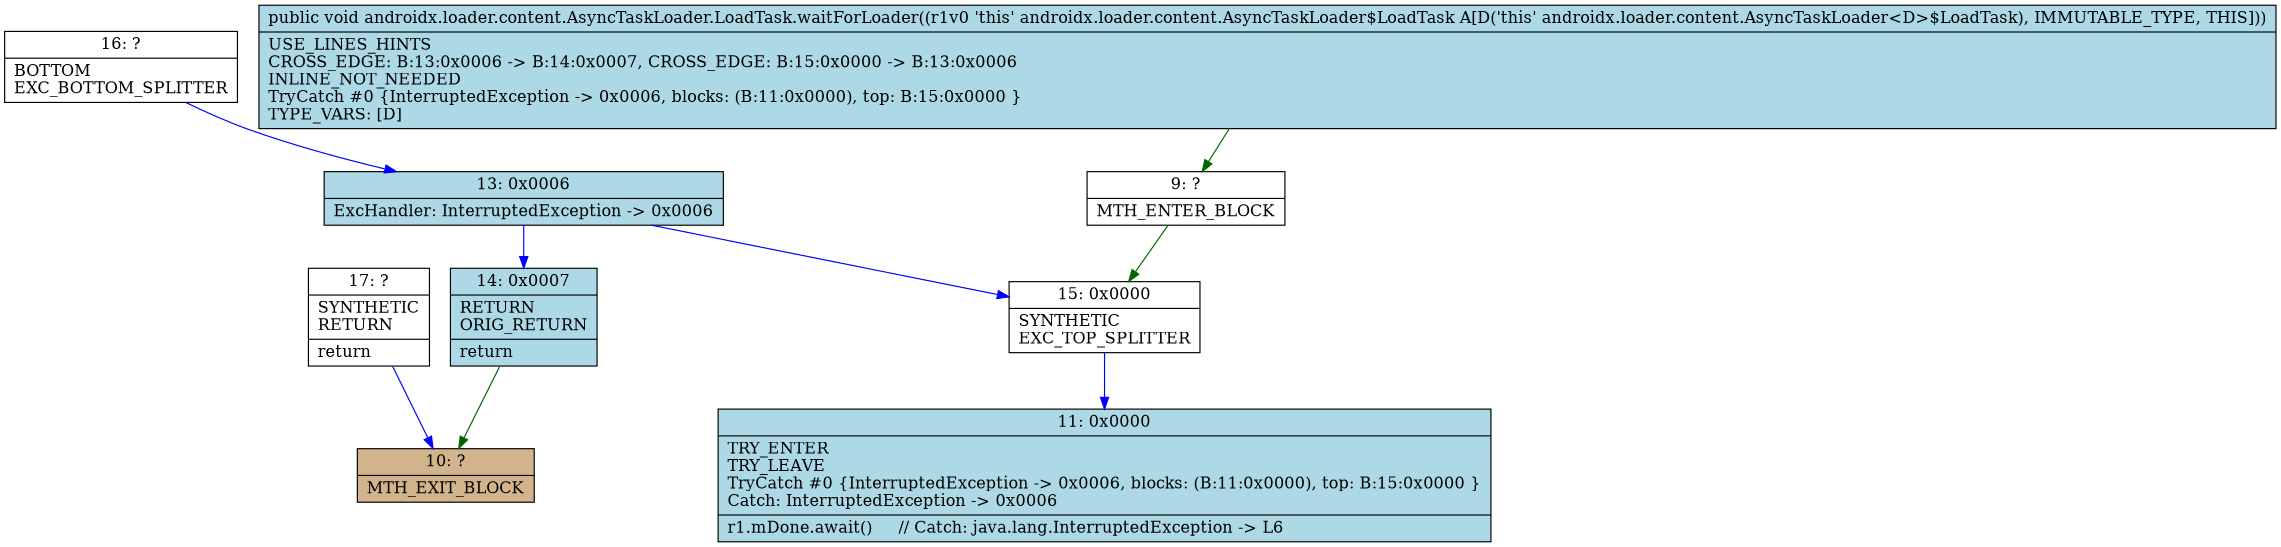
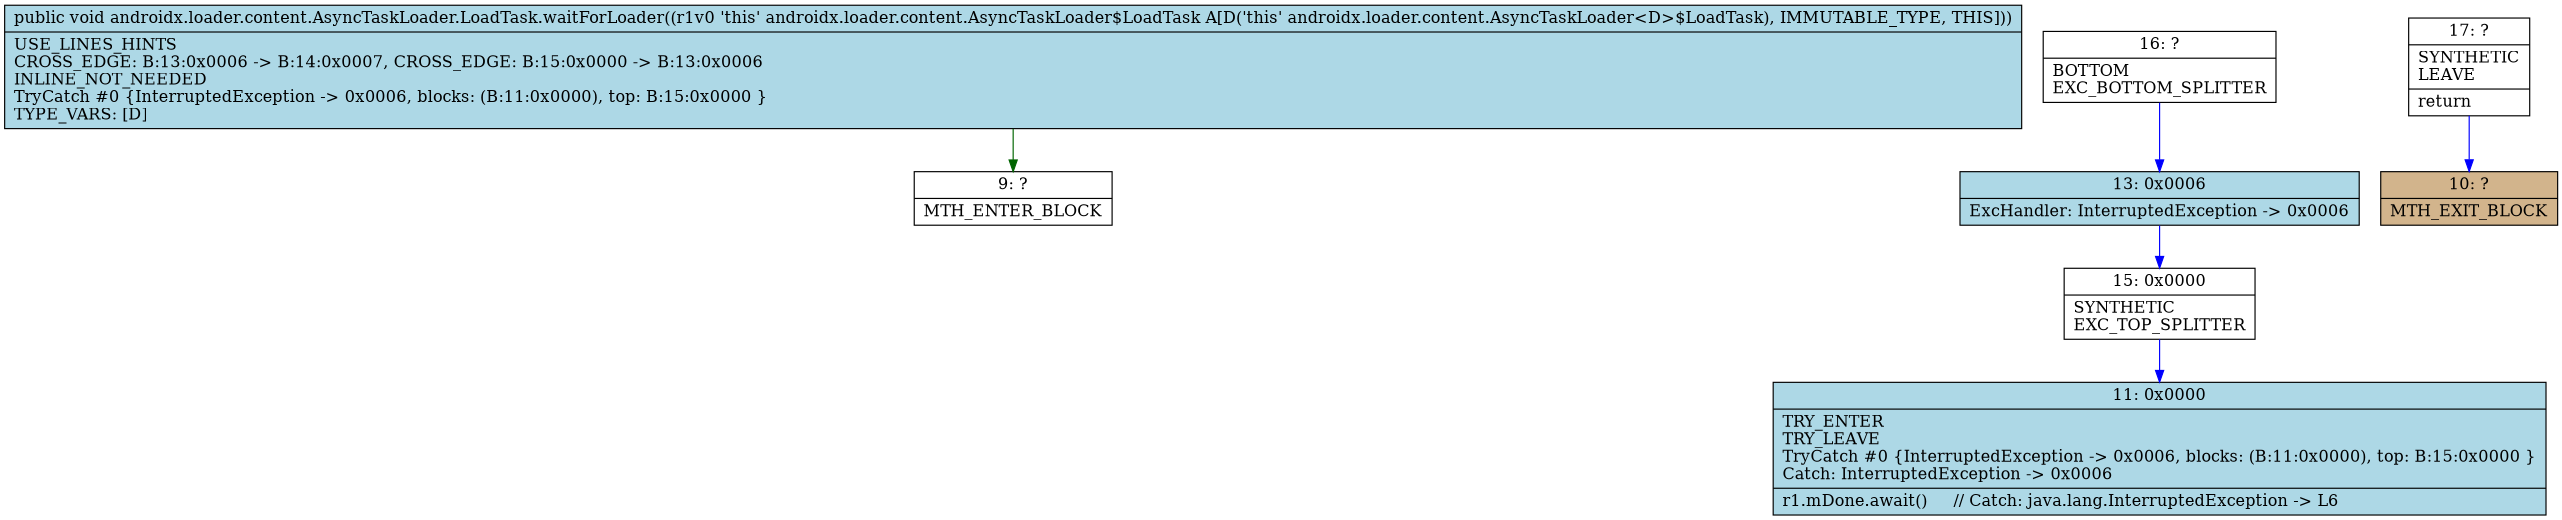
edge "9: ?" -> "15: 0x0000": removed
node "14: 0x0007": removed
node "17: ?": text "RETURN" -> "LEAVE"
